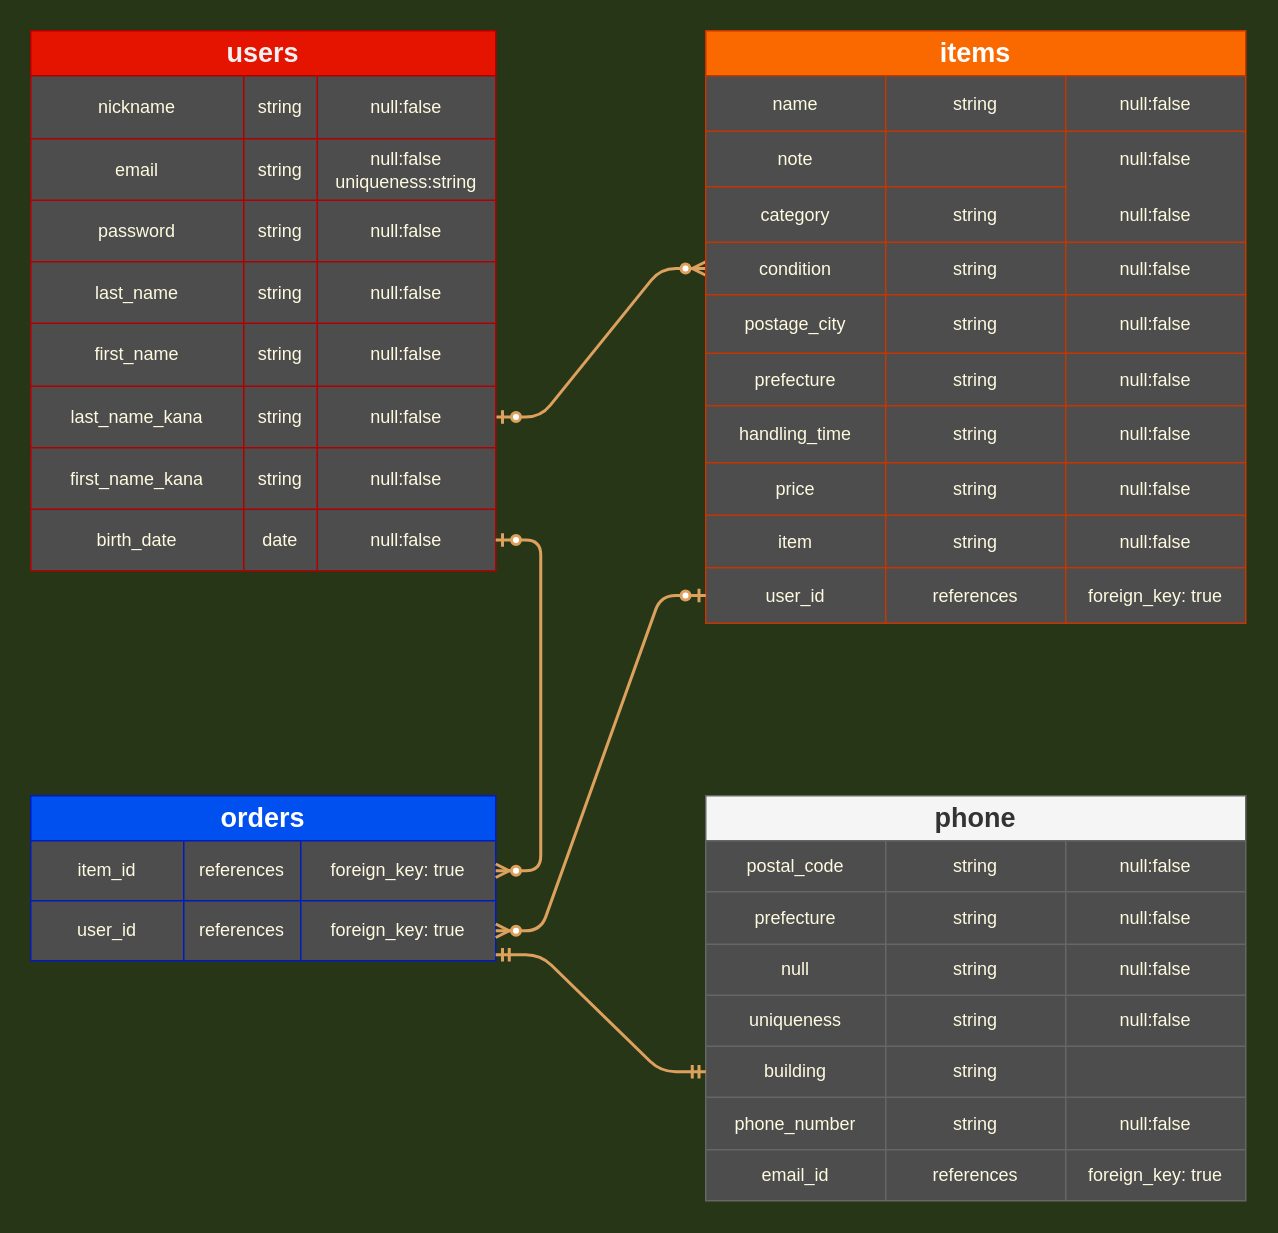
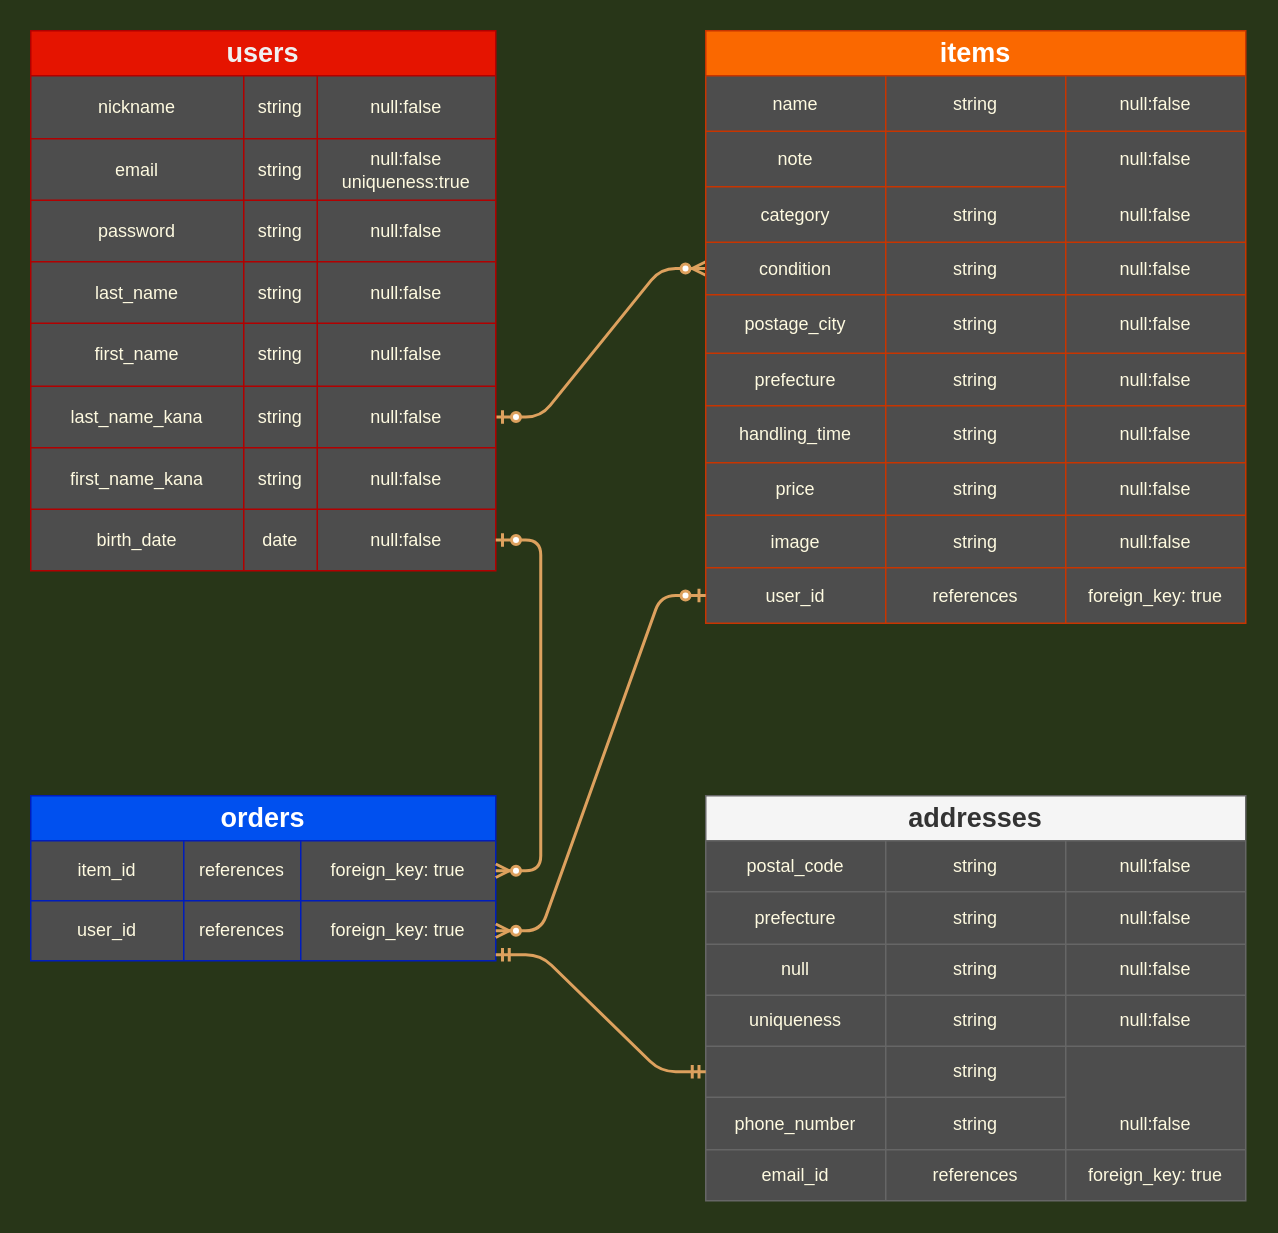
node "null:false uniqueness:string": label "null:false uniqueness:string" -> "null:false uniqueness:true"
node "item": label "item" -> "image"
node "phone": label "phone" -> "addresses"
node "building": removed
